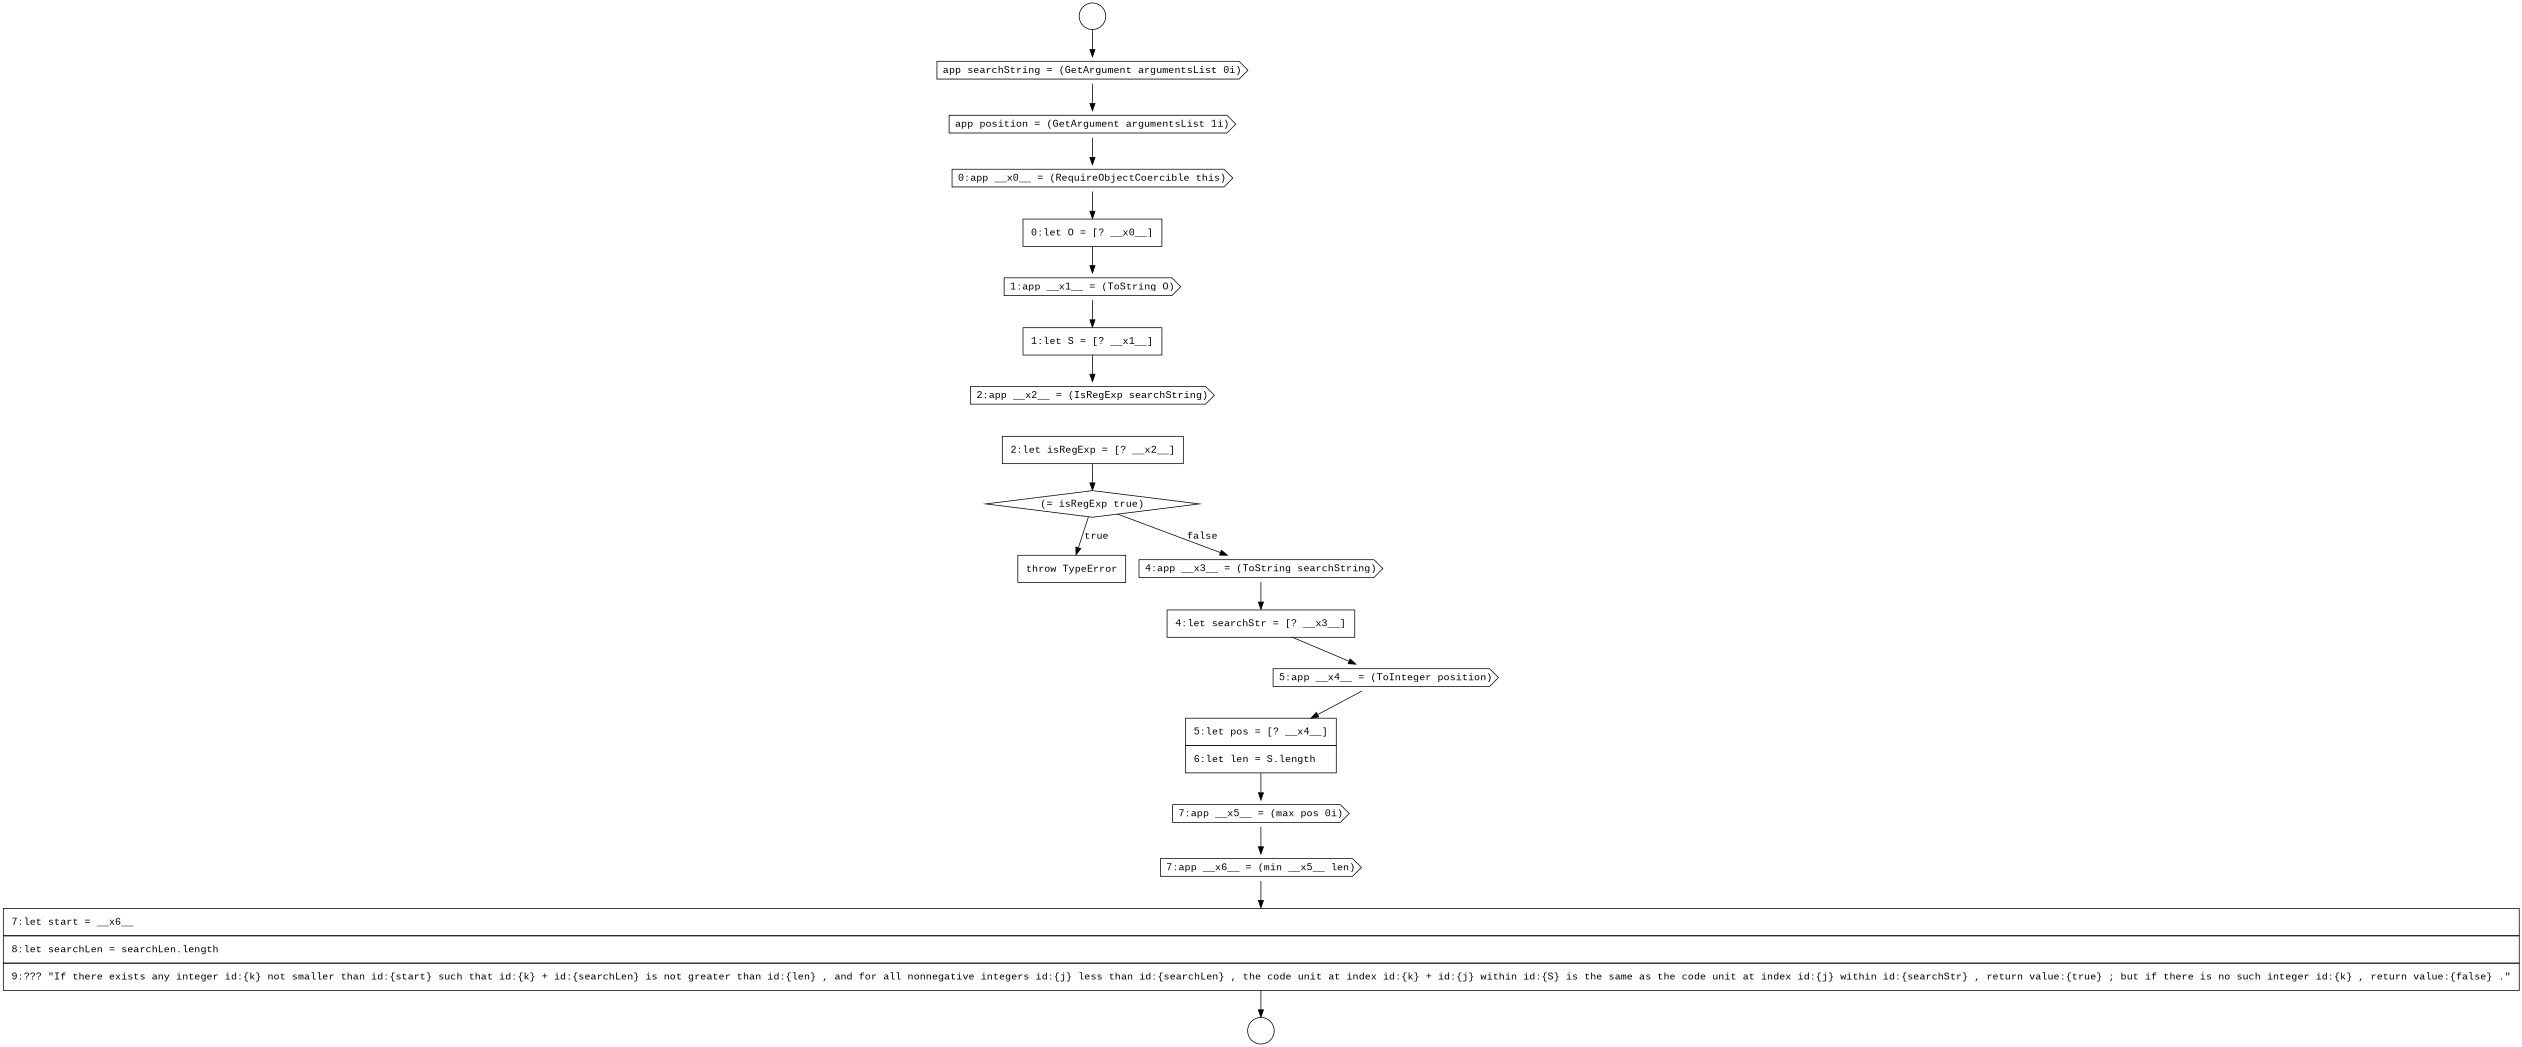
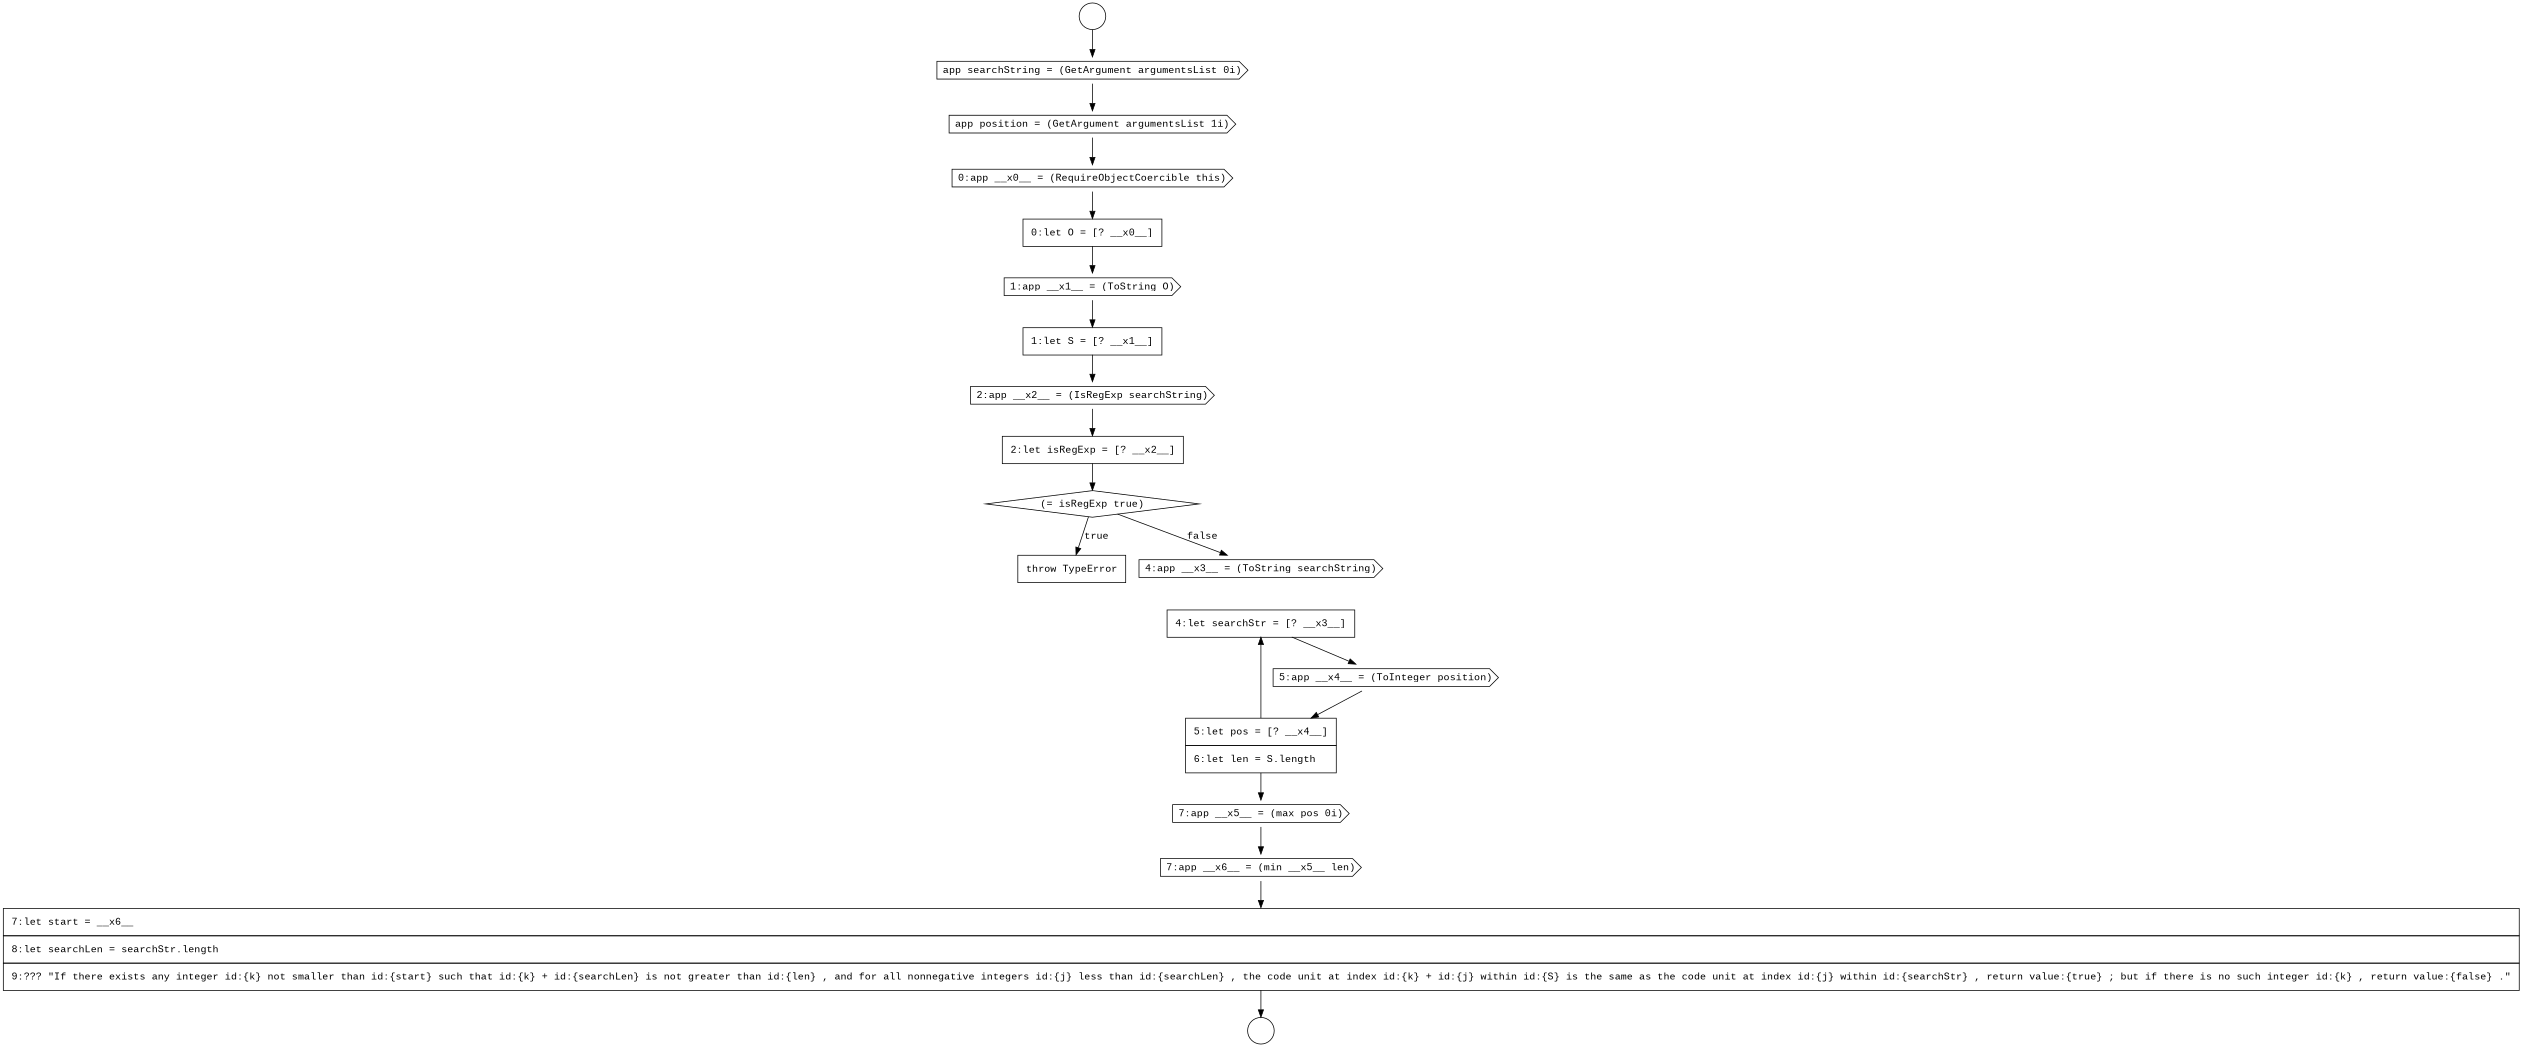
edge "2:app __x2__ = (IsRegExp searchString)" -> "2:let isRegExp = [? __x2__]": added
edge "4:app __x3__ = (ToString searchString)" -> "4:let searchStr = [? __x3__]": now "5:let pos = [? __x4__]" -> "4:let searchStr = [? __x3__]"
node "7:let start = __x6__": text "8:let searchLen = searchLen.length" -> "8:let searchLen = searchStr.length"
